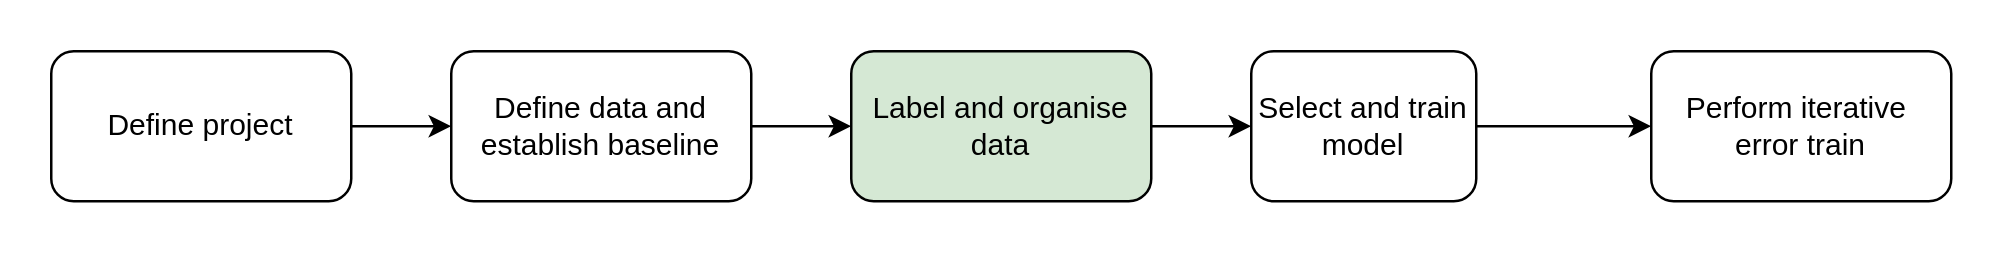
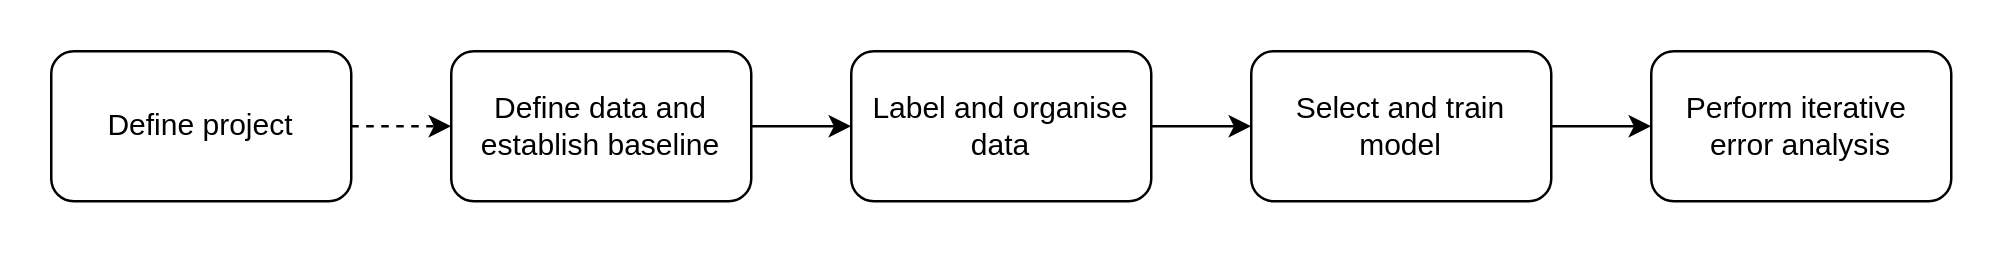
edge "Define project" -> "Define data and establish baseline": style solid -> dashed
node "Label and organise data": fillcolor #d5e8d4 -> #ffffff
node "Select and train model": size 225x150 -> 300x150
node "Perform iterative error train": label "Perform iterative error train" -> "Perform iterative error analysis"
